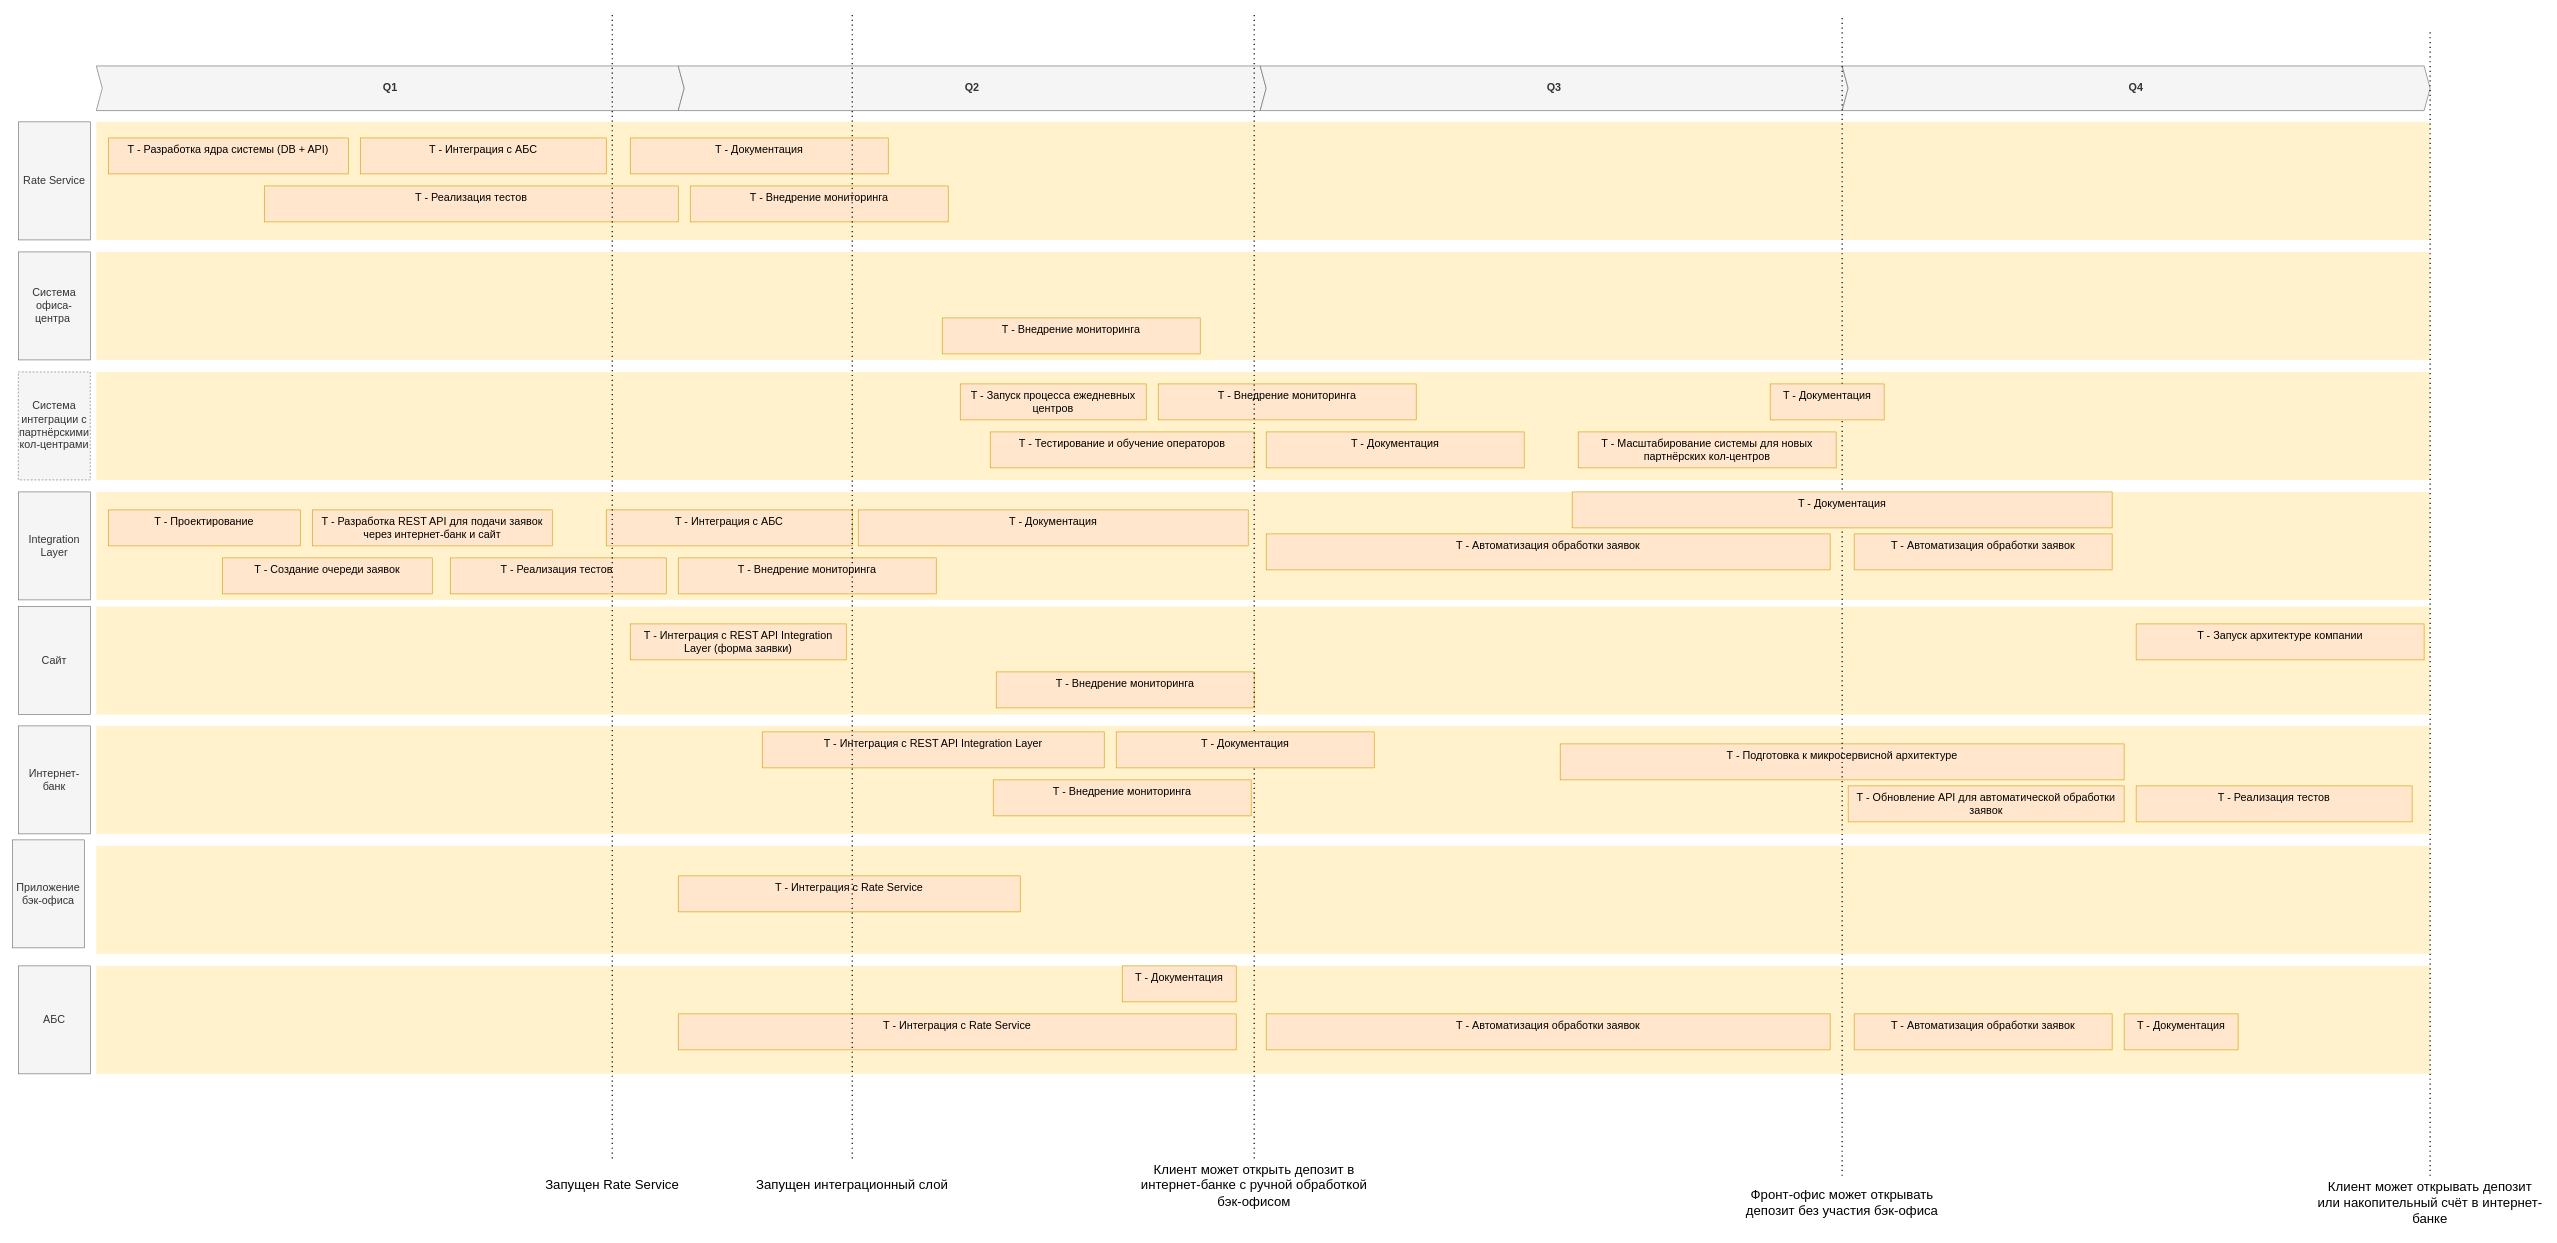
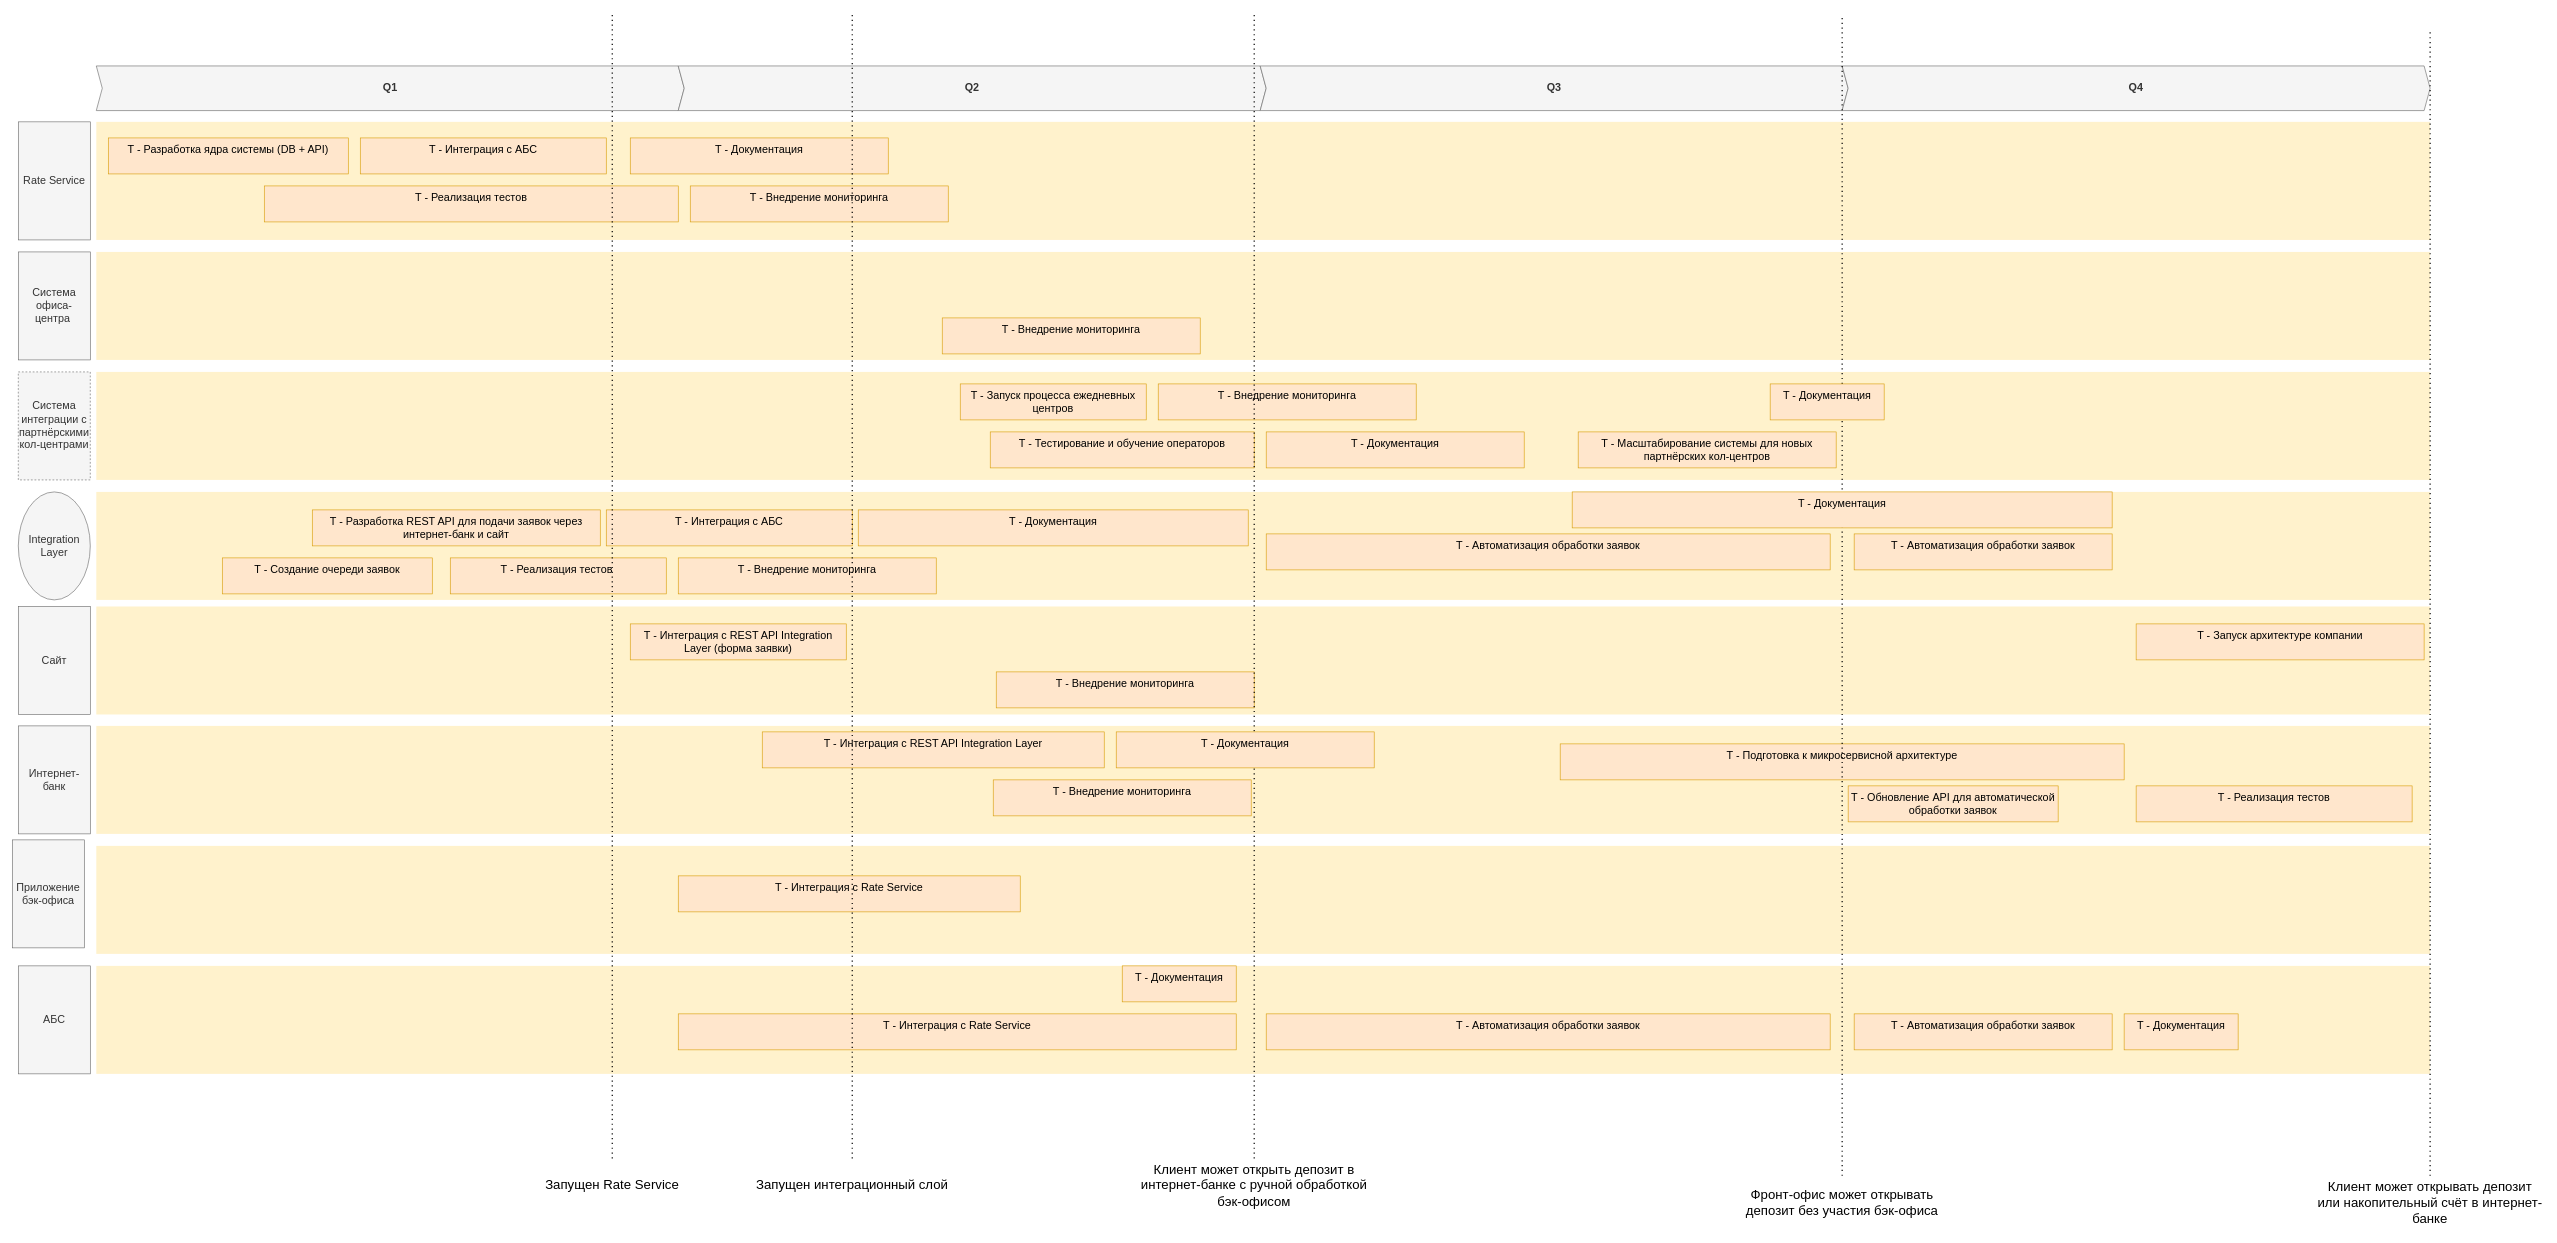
node "T - Проектирование": removed
node "T - Разработка REST API для подачи заявок через интернет-банк и сайт": size 240x36 -> 288x36
node "Integration Layer": shape rectangle -> ellipse
node "T - Обновление API для автоматической обработки заявок": size 276x36 -> 210x36
